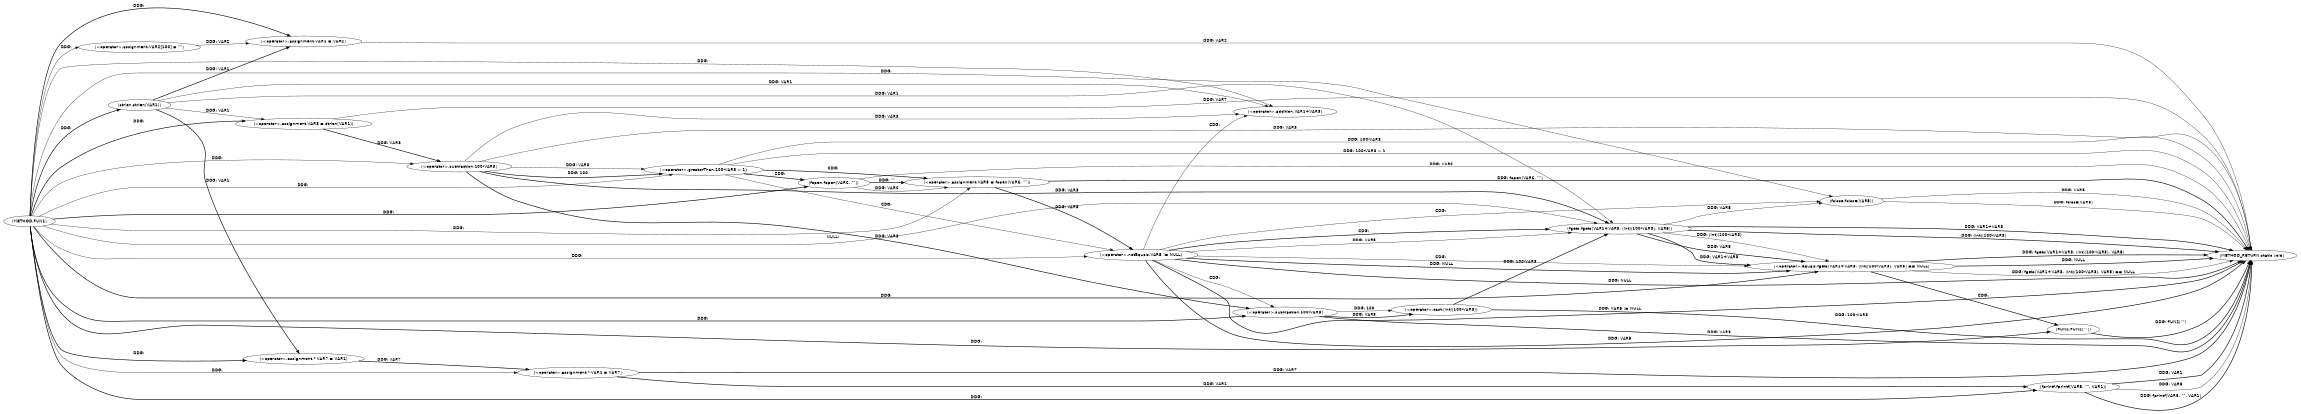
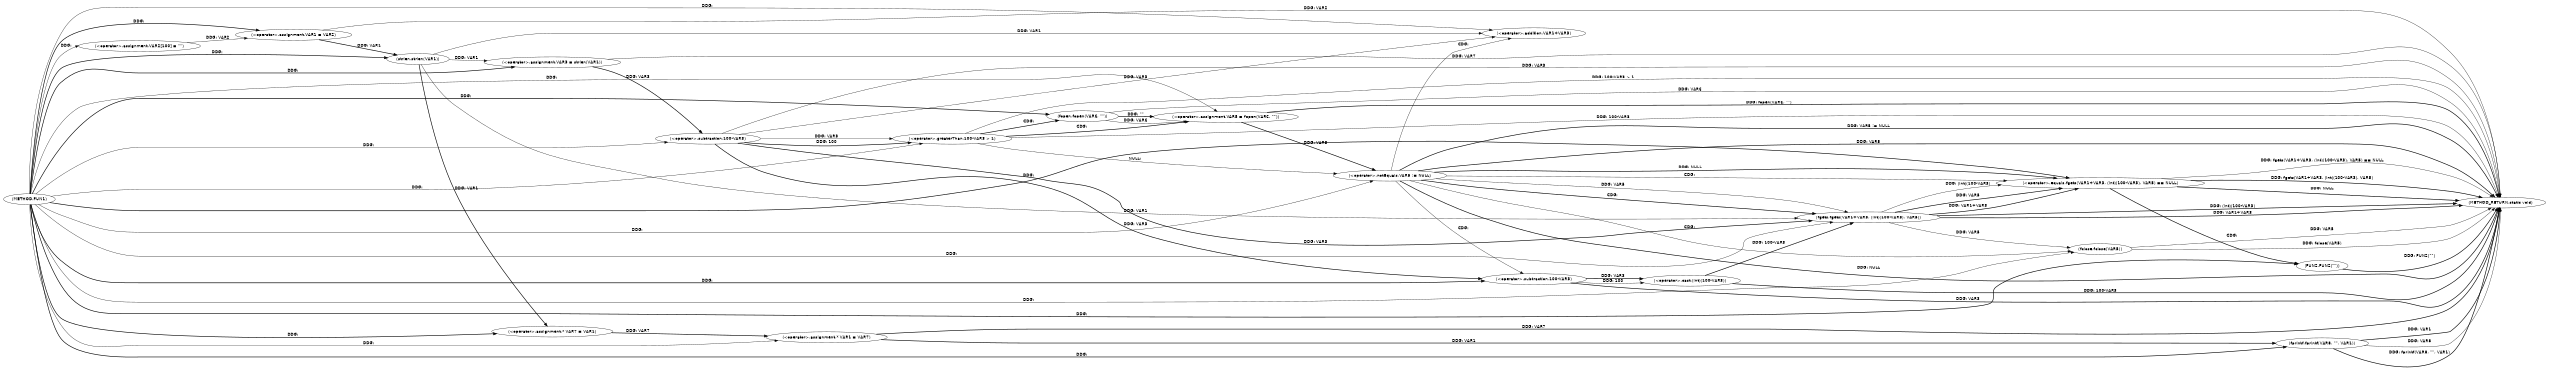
edge "(strlen,strlen(VAR1))" -> "(<operator>.assignment,VAR1 = VAR2)": reversed
edge "(<operator>.greaterThan,100-VAR3 > 1)" -> "(<operator>.notEquals,VAR5 != NULL)": label "CDG: " -> "NULL: "
edge "(METHOD,FUN1)" -> "(fgets,fgets(VAR1+VAR3, (int)(100-VAR3), VAR5))": label "NULL: " -> "DDG: "
